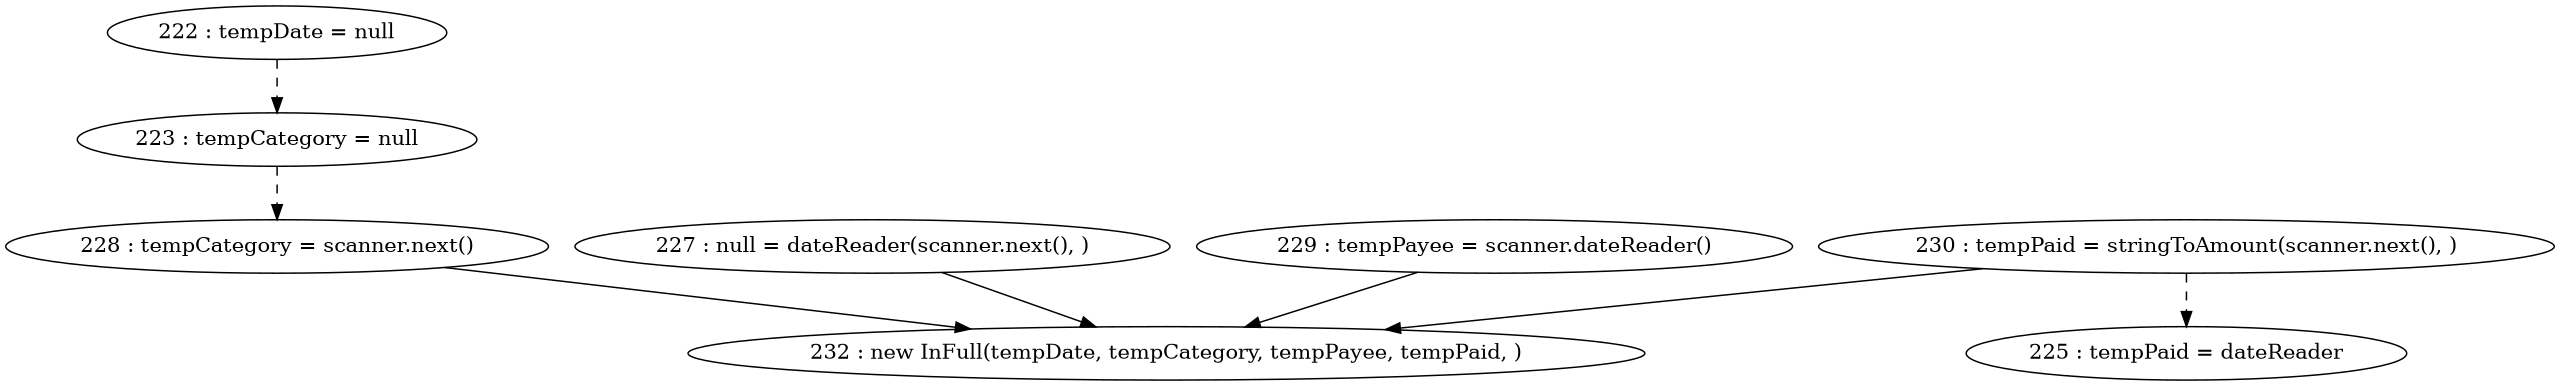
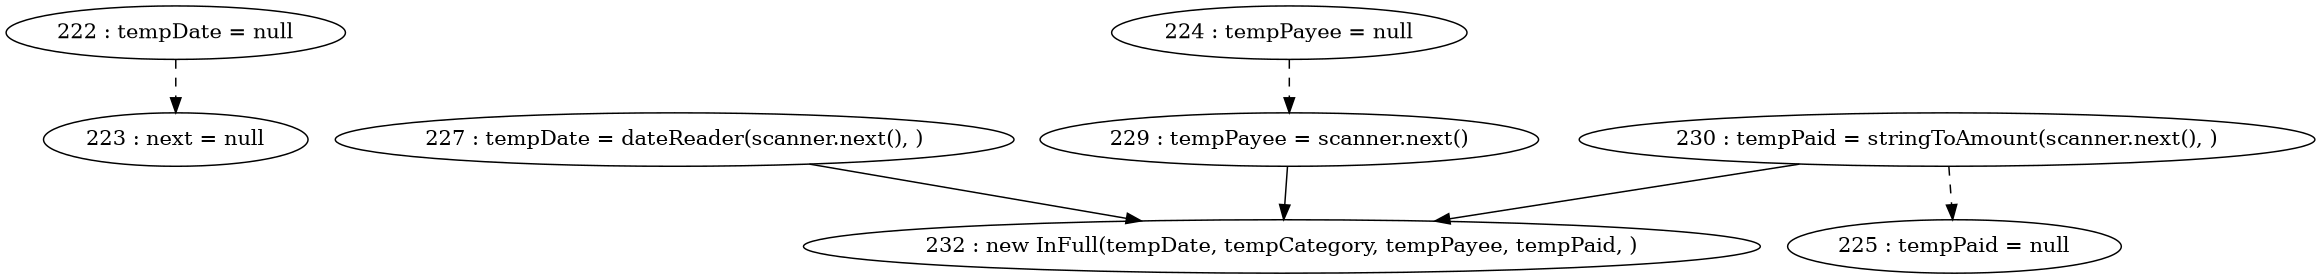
node "224 : tempPayee = null": added
node "223 : tempCategory = null": label "223 : tempCategory = null" -> "223 : next = null"
node "228 : tempCategory = scanner.next()": removed
node "227 : null = dateReader(scanner.next(), )": label "227 : null = dateReader(scanner.next(), )" -> "227 : tempDate = dateReader(scanner.next(), )"
node "229 : tempPayee = scanner.dateReader()": label "229 : tempPayee = scanner.dateReader()" -> "229 : tempPayee = scanner.next()"
node "225 : tempPaid = dateReader": label "225 : tempPaid = dateReader" -> "225 : tempPaid = null"
